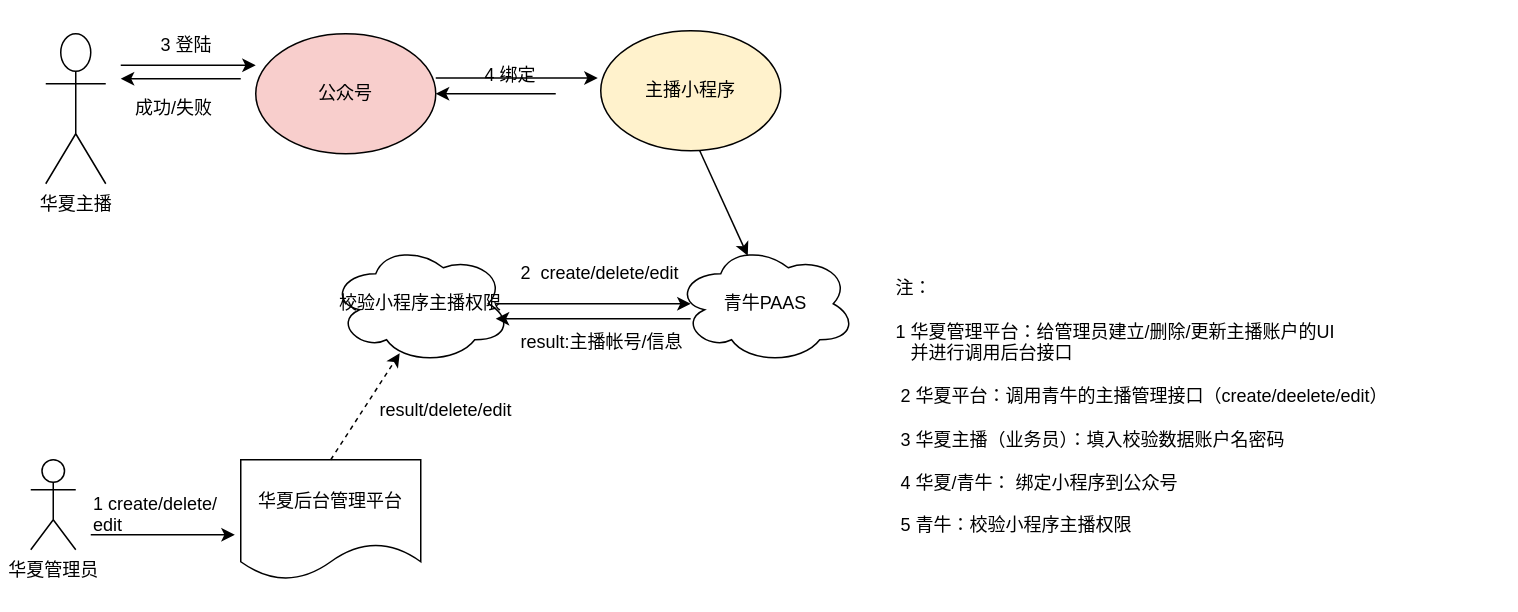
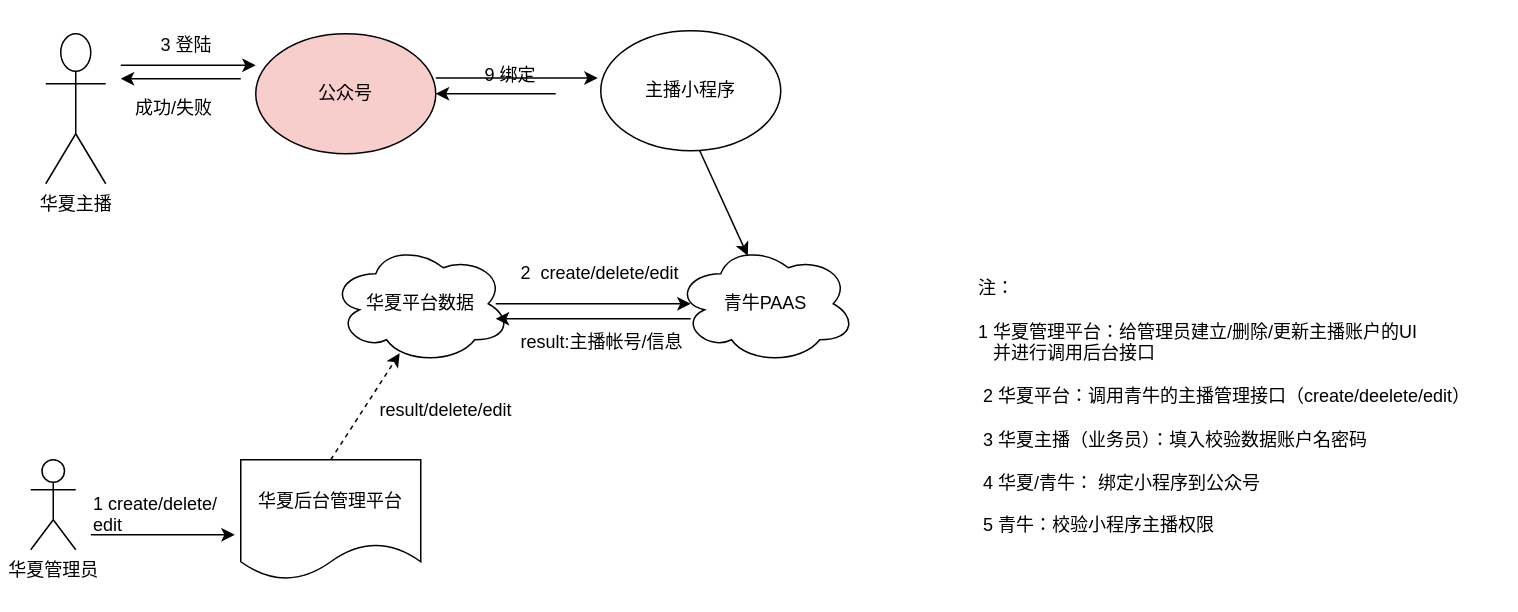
node "4 绑定": label "4 绑定" -> "9 绑定"
node "主播小程序": fillcolor #fff2cc -> #ffffff
node "校验小程序主播权限": label "校验小程序主播权限" -> "华夏平台数据"
node "注： 1 华夏管理平台：给管理员建立/删除/更新主播账户的UI 并进行调用后台接口 2 华夏平台：调用青牛的主播管理接口（create/deelete/edit） 3 华夏主播（业务员）：填入校验数据账户名密码 4 华夏/青牛： 绑定小程序到公众号 5 青牛：校验小程序主播权限": moved (1148, 424) -> (1231, 424)
